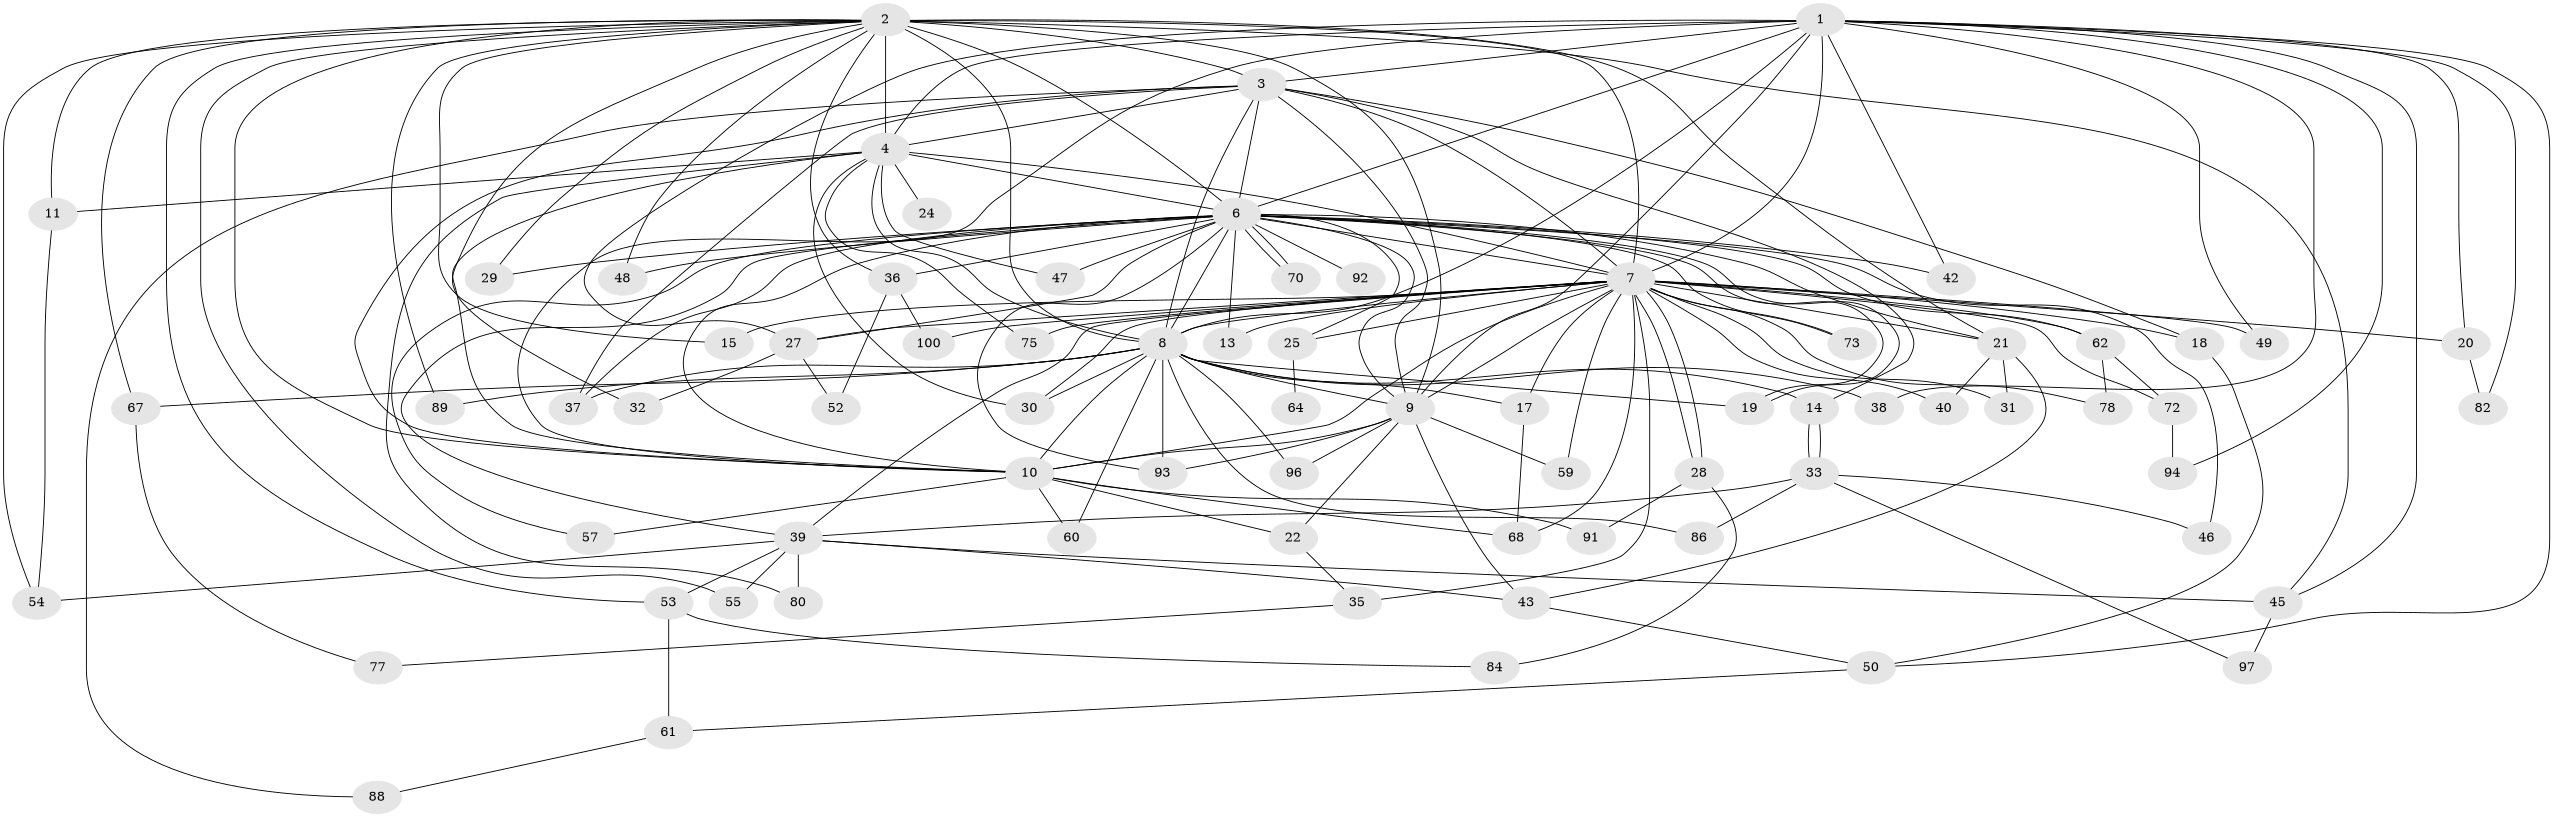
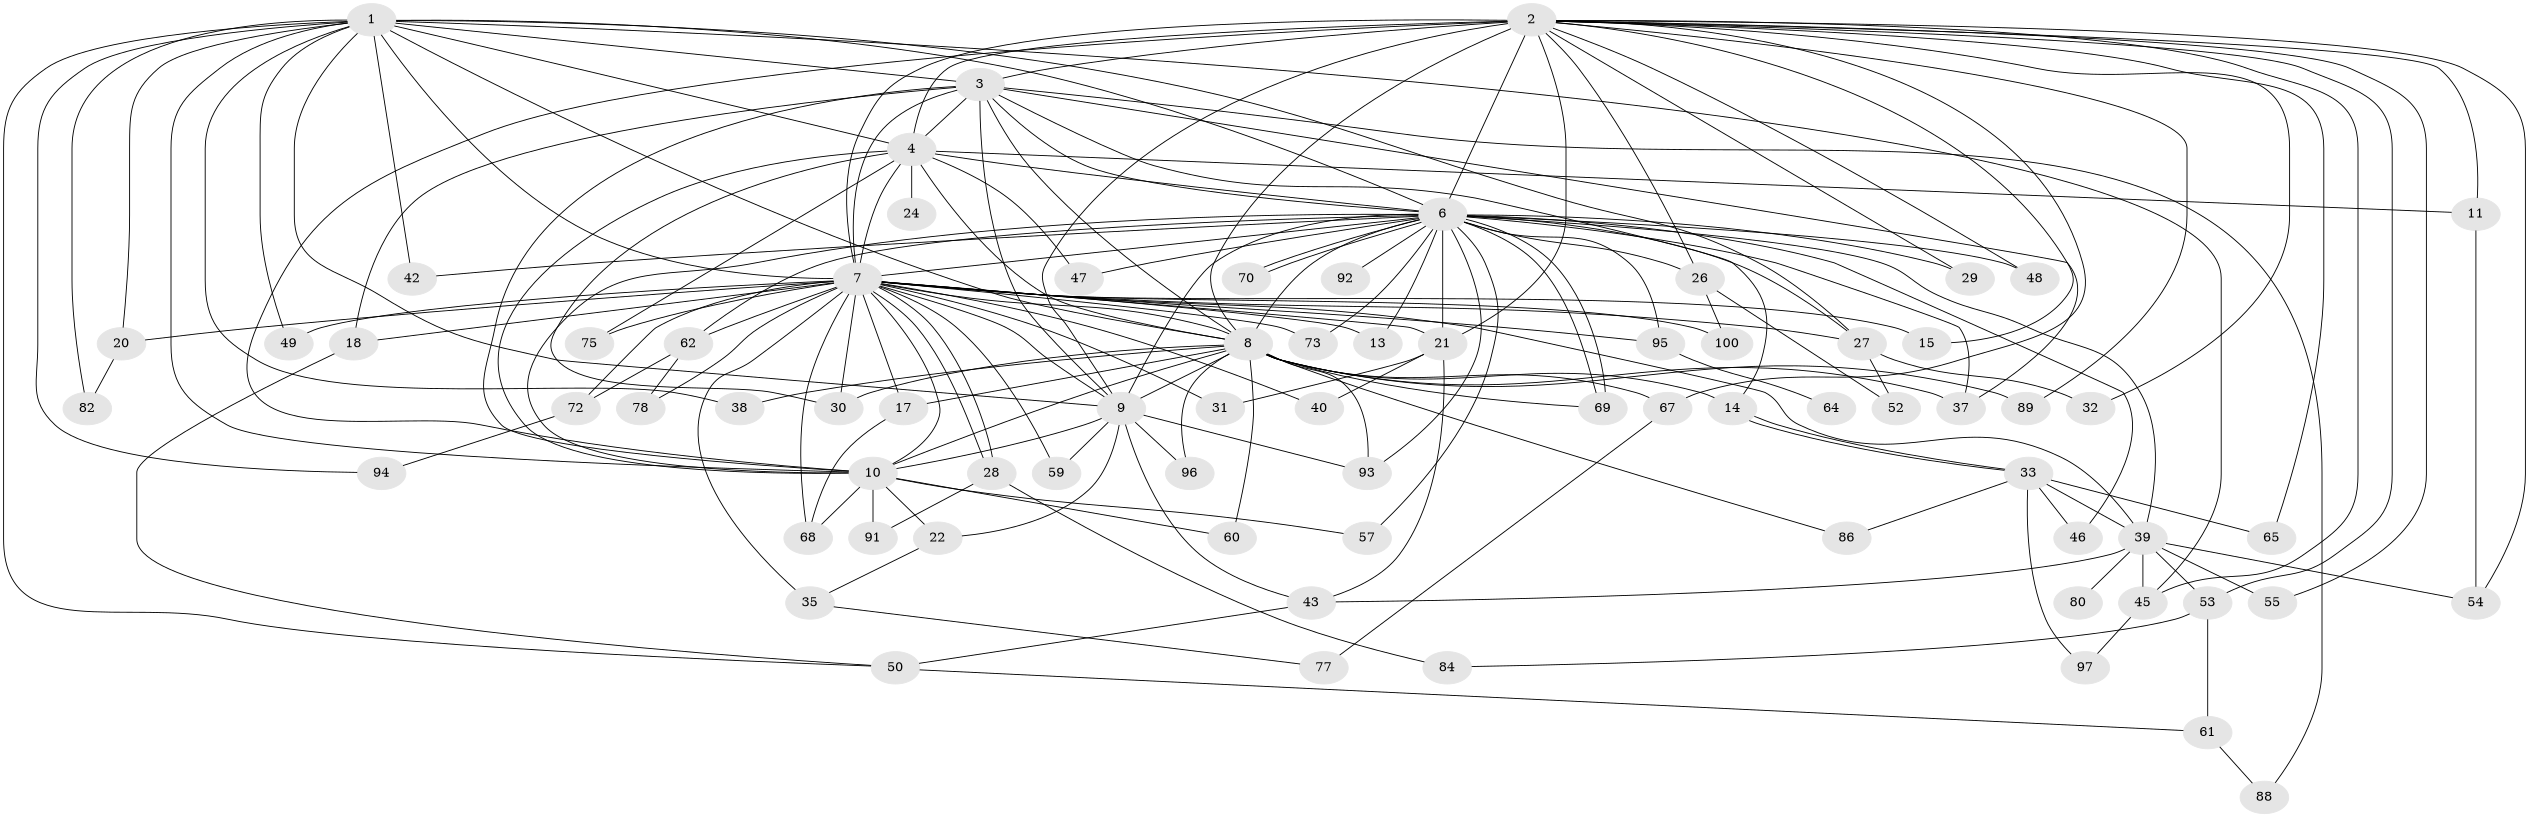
node "36": label "36" -> "26"
edge "4" -- "80": removed
node "25": label "25" -> "95"
node "19": label "19" -> "69"
node "65": added
